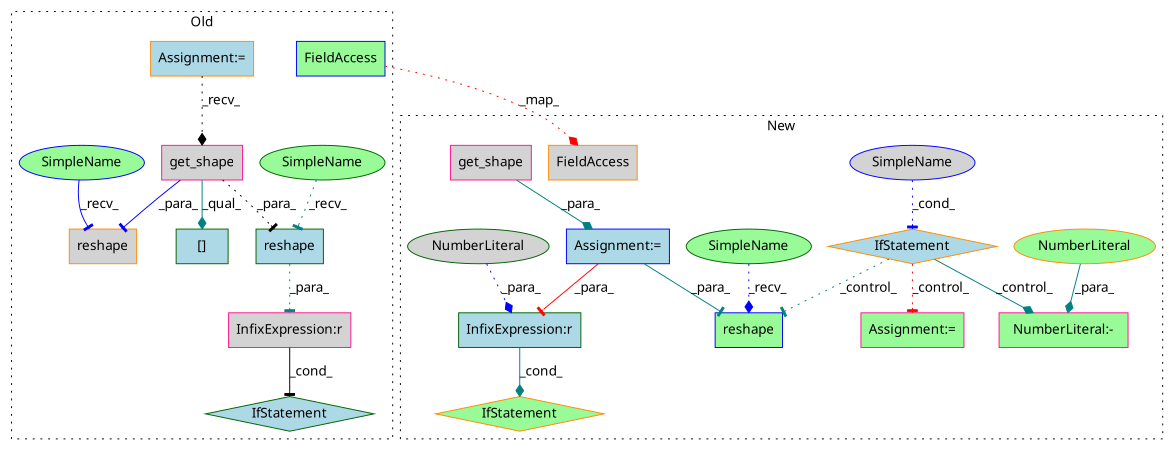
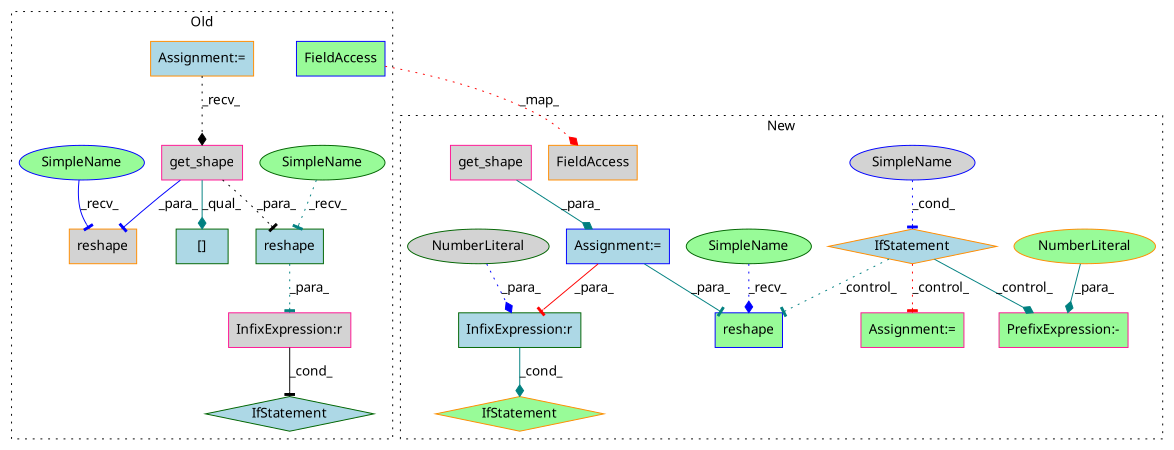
node "NumberLiteral:-": label "NumberLiteral:-" -> "PrefixExpression:-"
